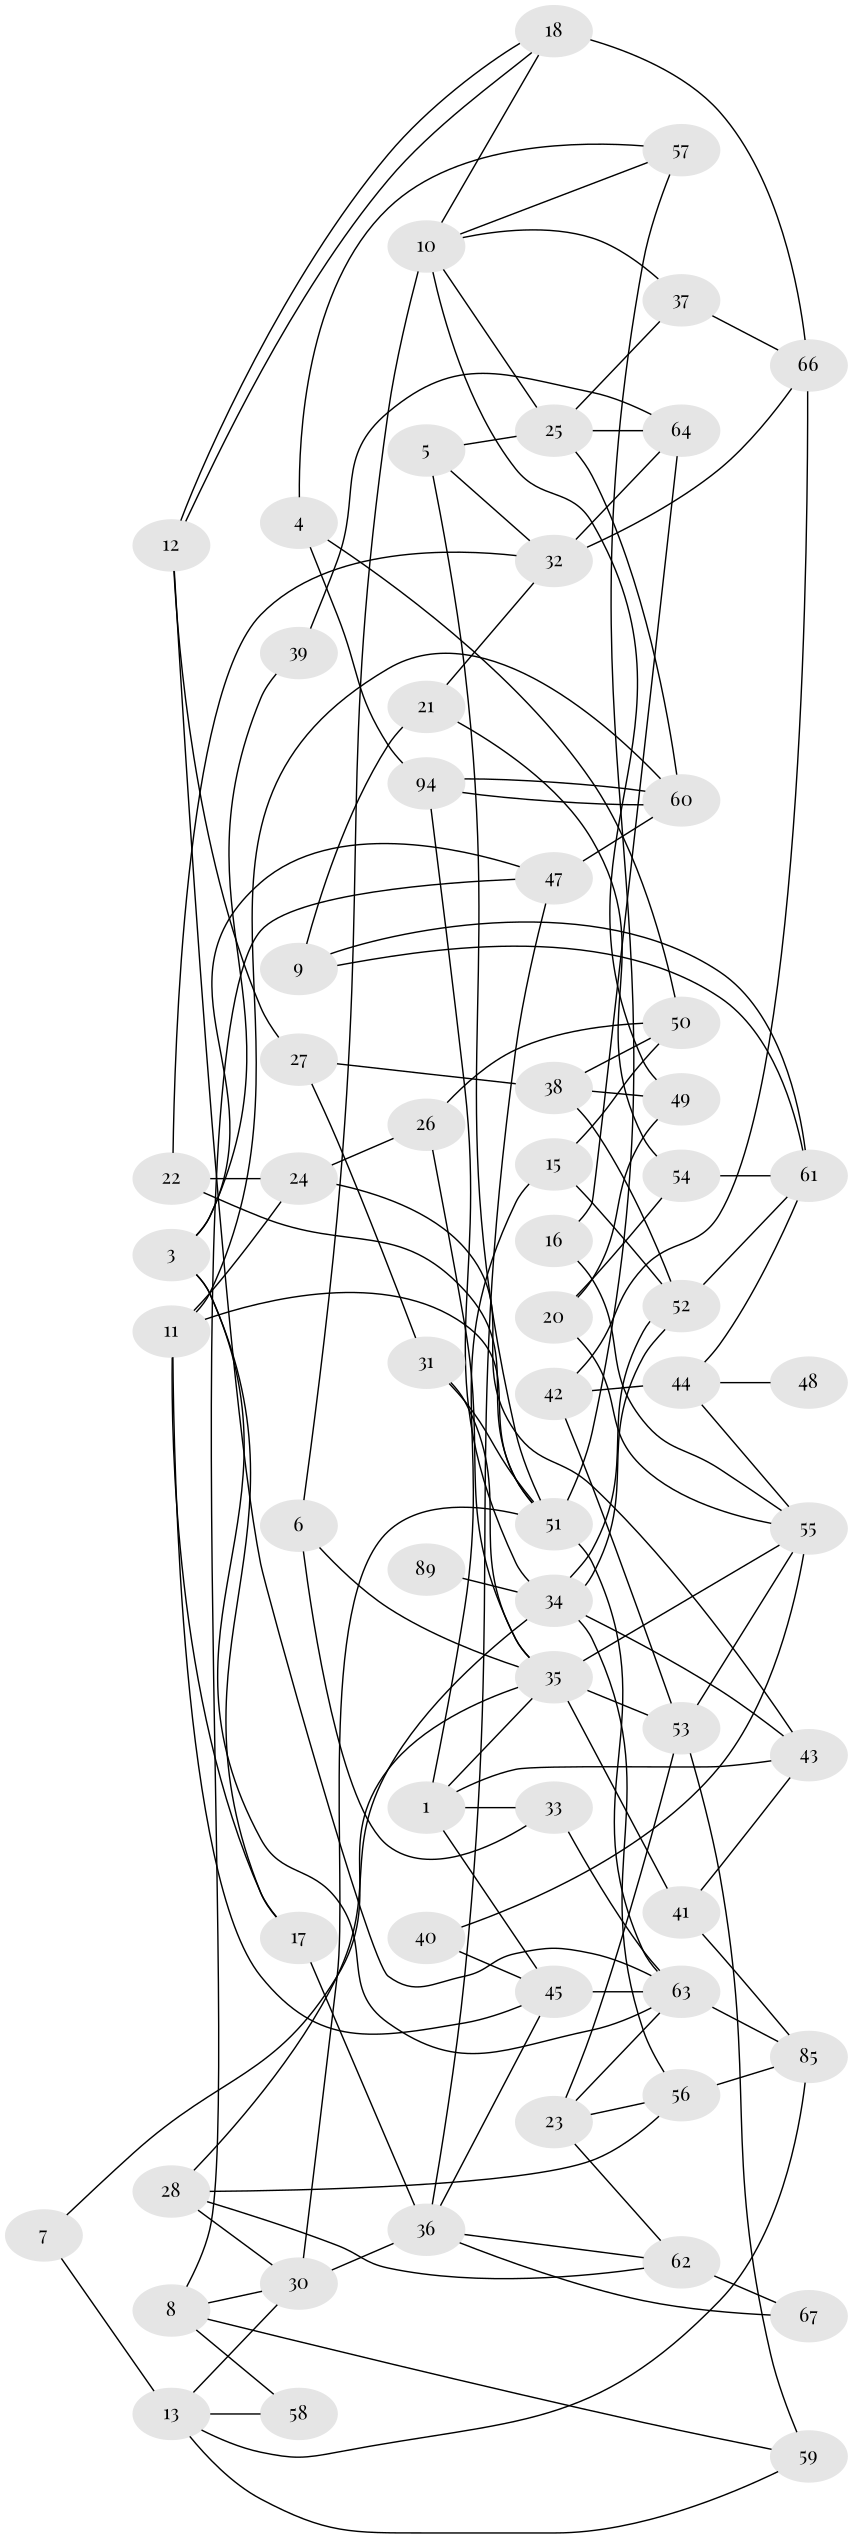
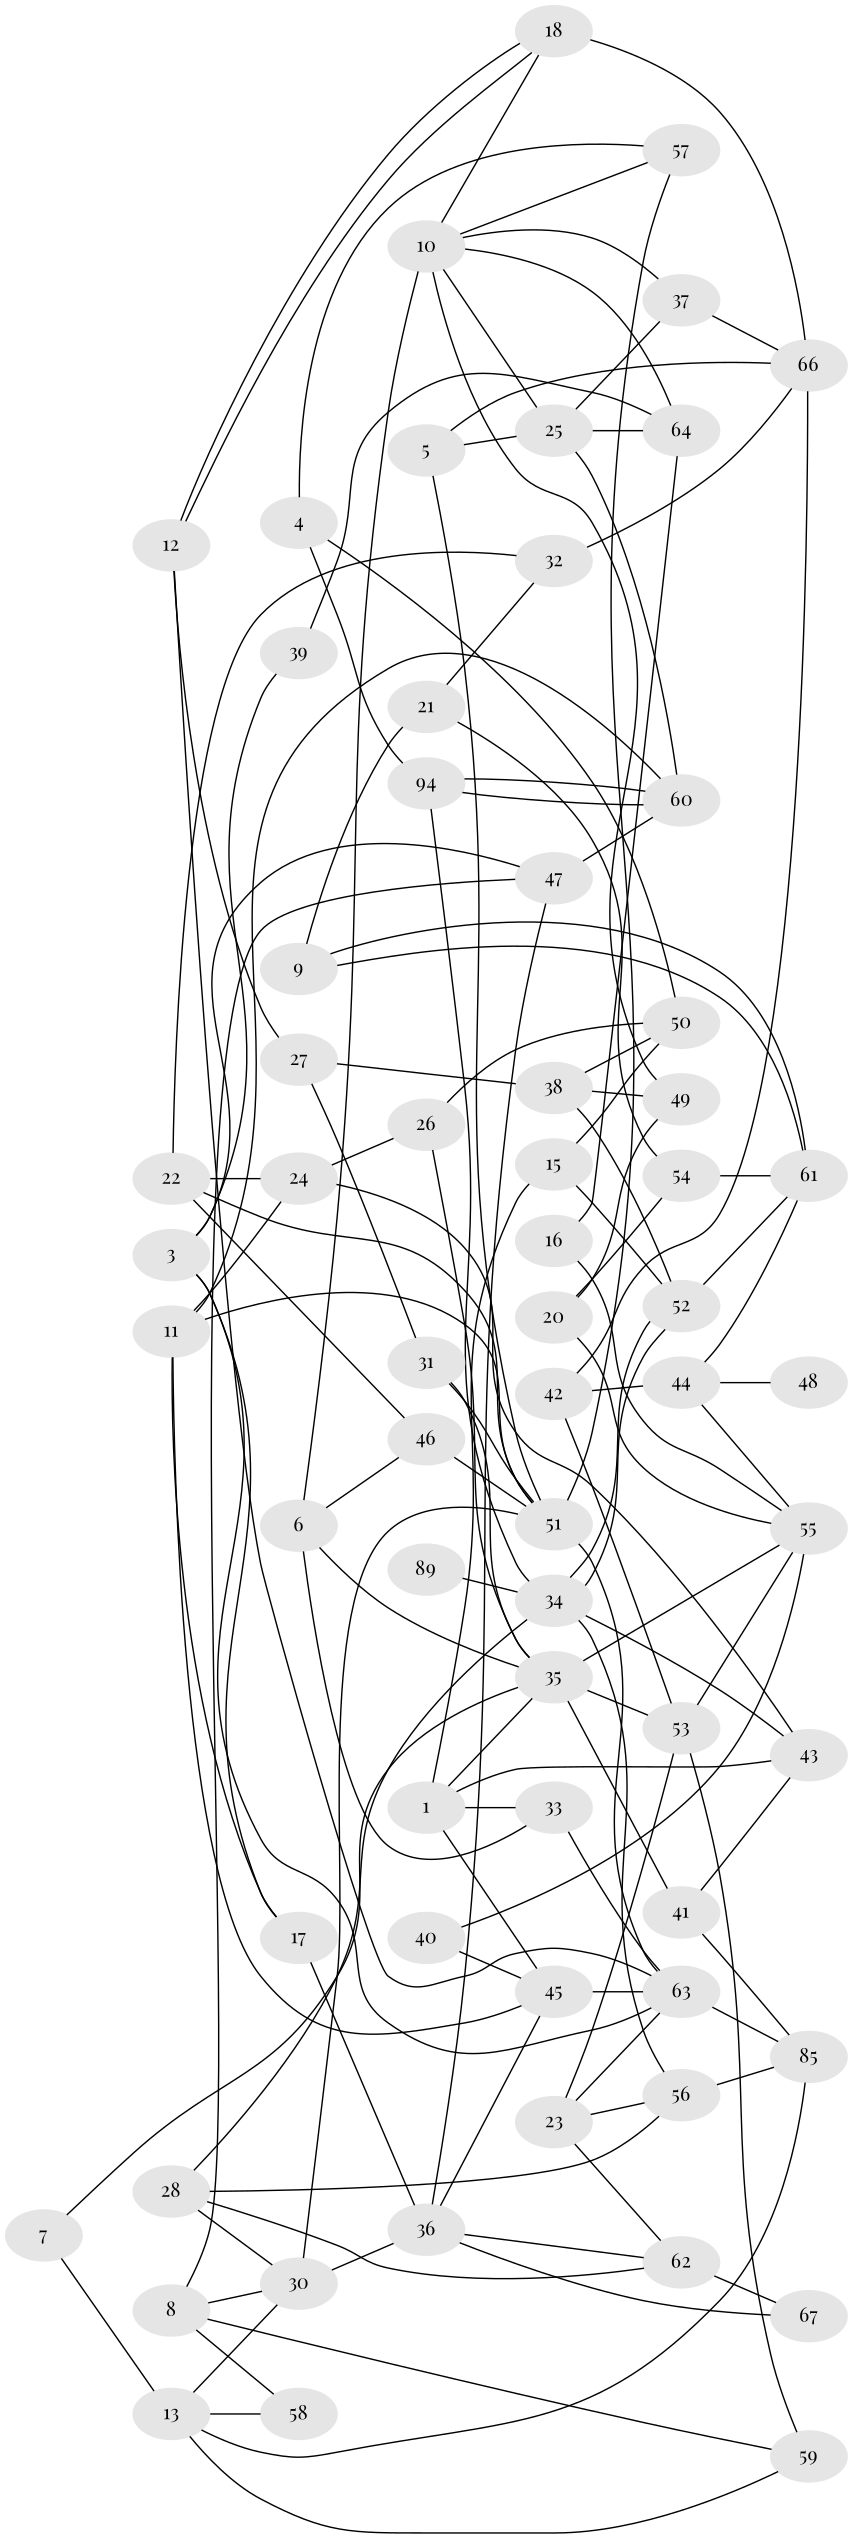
edge "64" -- "32": now "64" -- "10"
edge "5" -- "32": now "5" -- "66"
node "46": added
